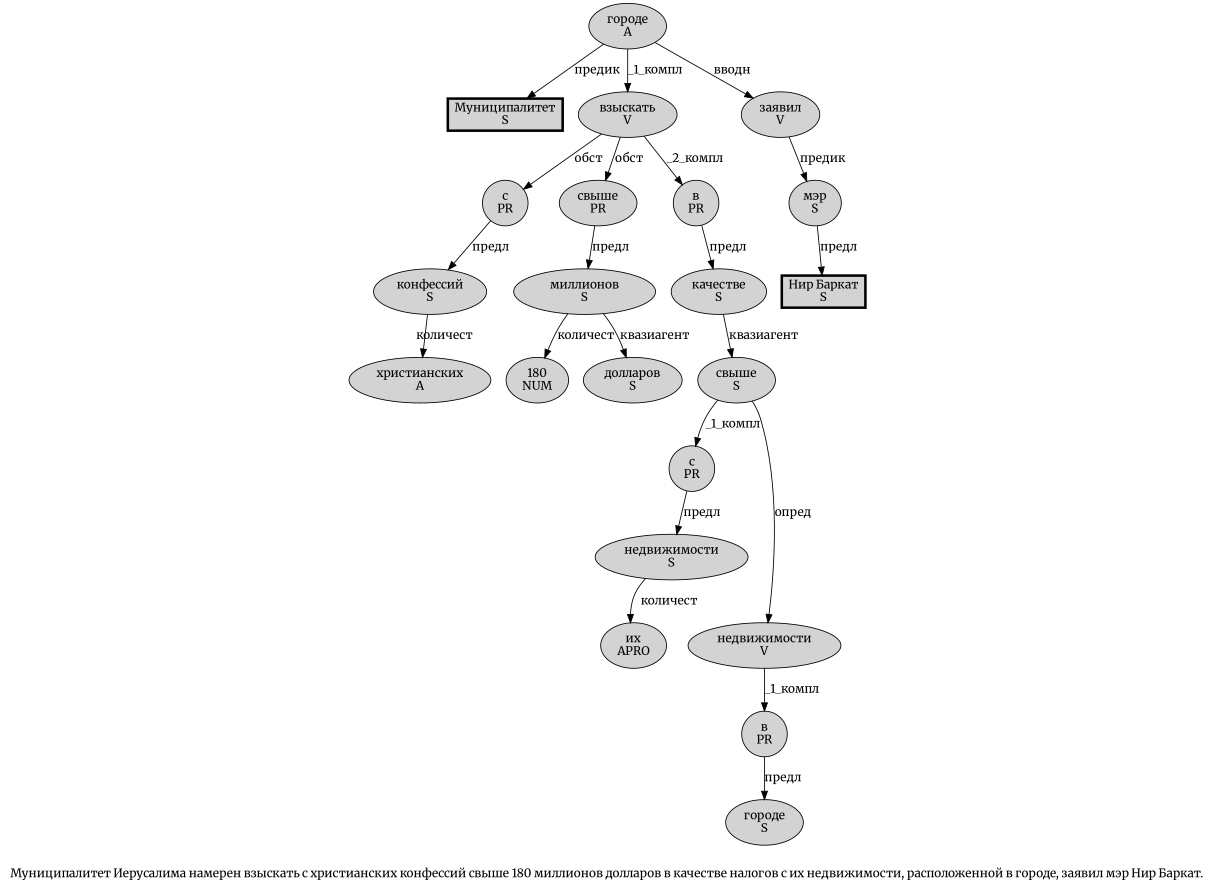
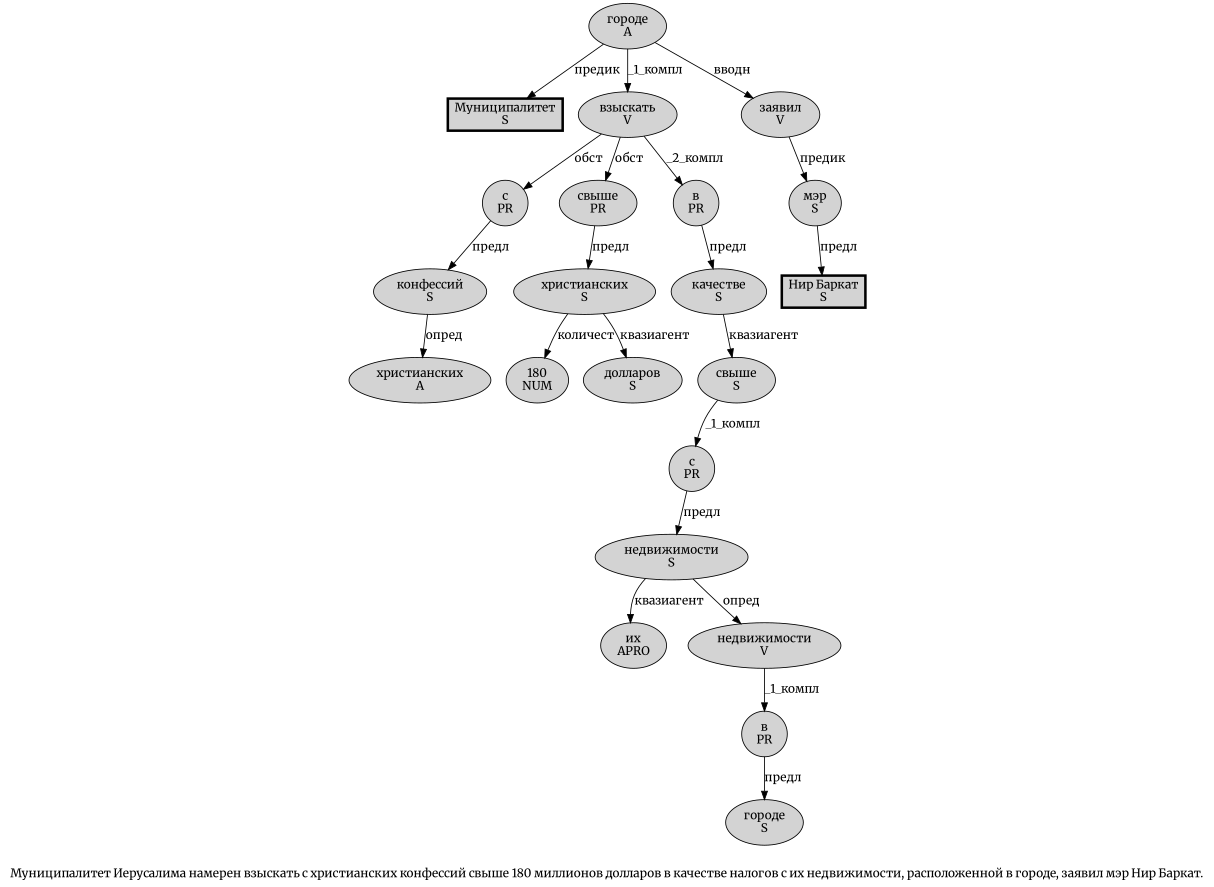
node "миллионов S": label "миллионов S" -> "христианских S"
edge "конфессий S" -> "христианских A": label "количест" -> "опред"
edge "свыше S" -> "недвижимости V": now "недвижимости S" -> "недвижимости V"
edge "недвижимости S" -> "их APRO": label "количест" -> "квазиагент"
